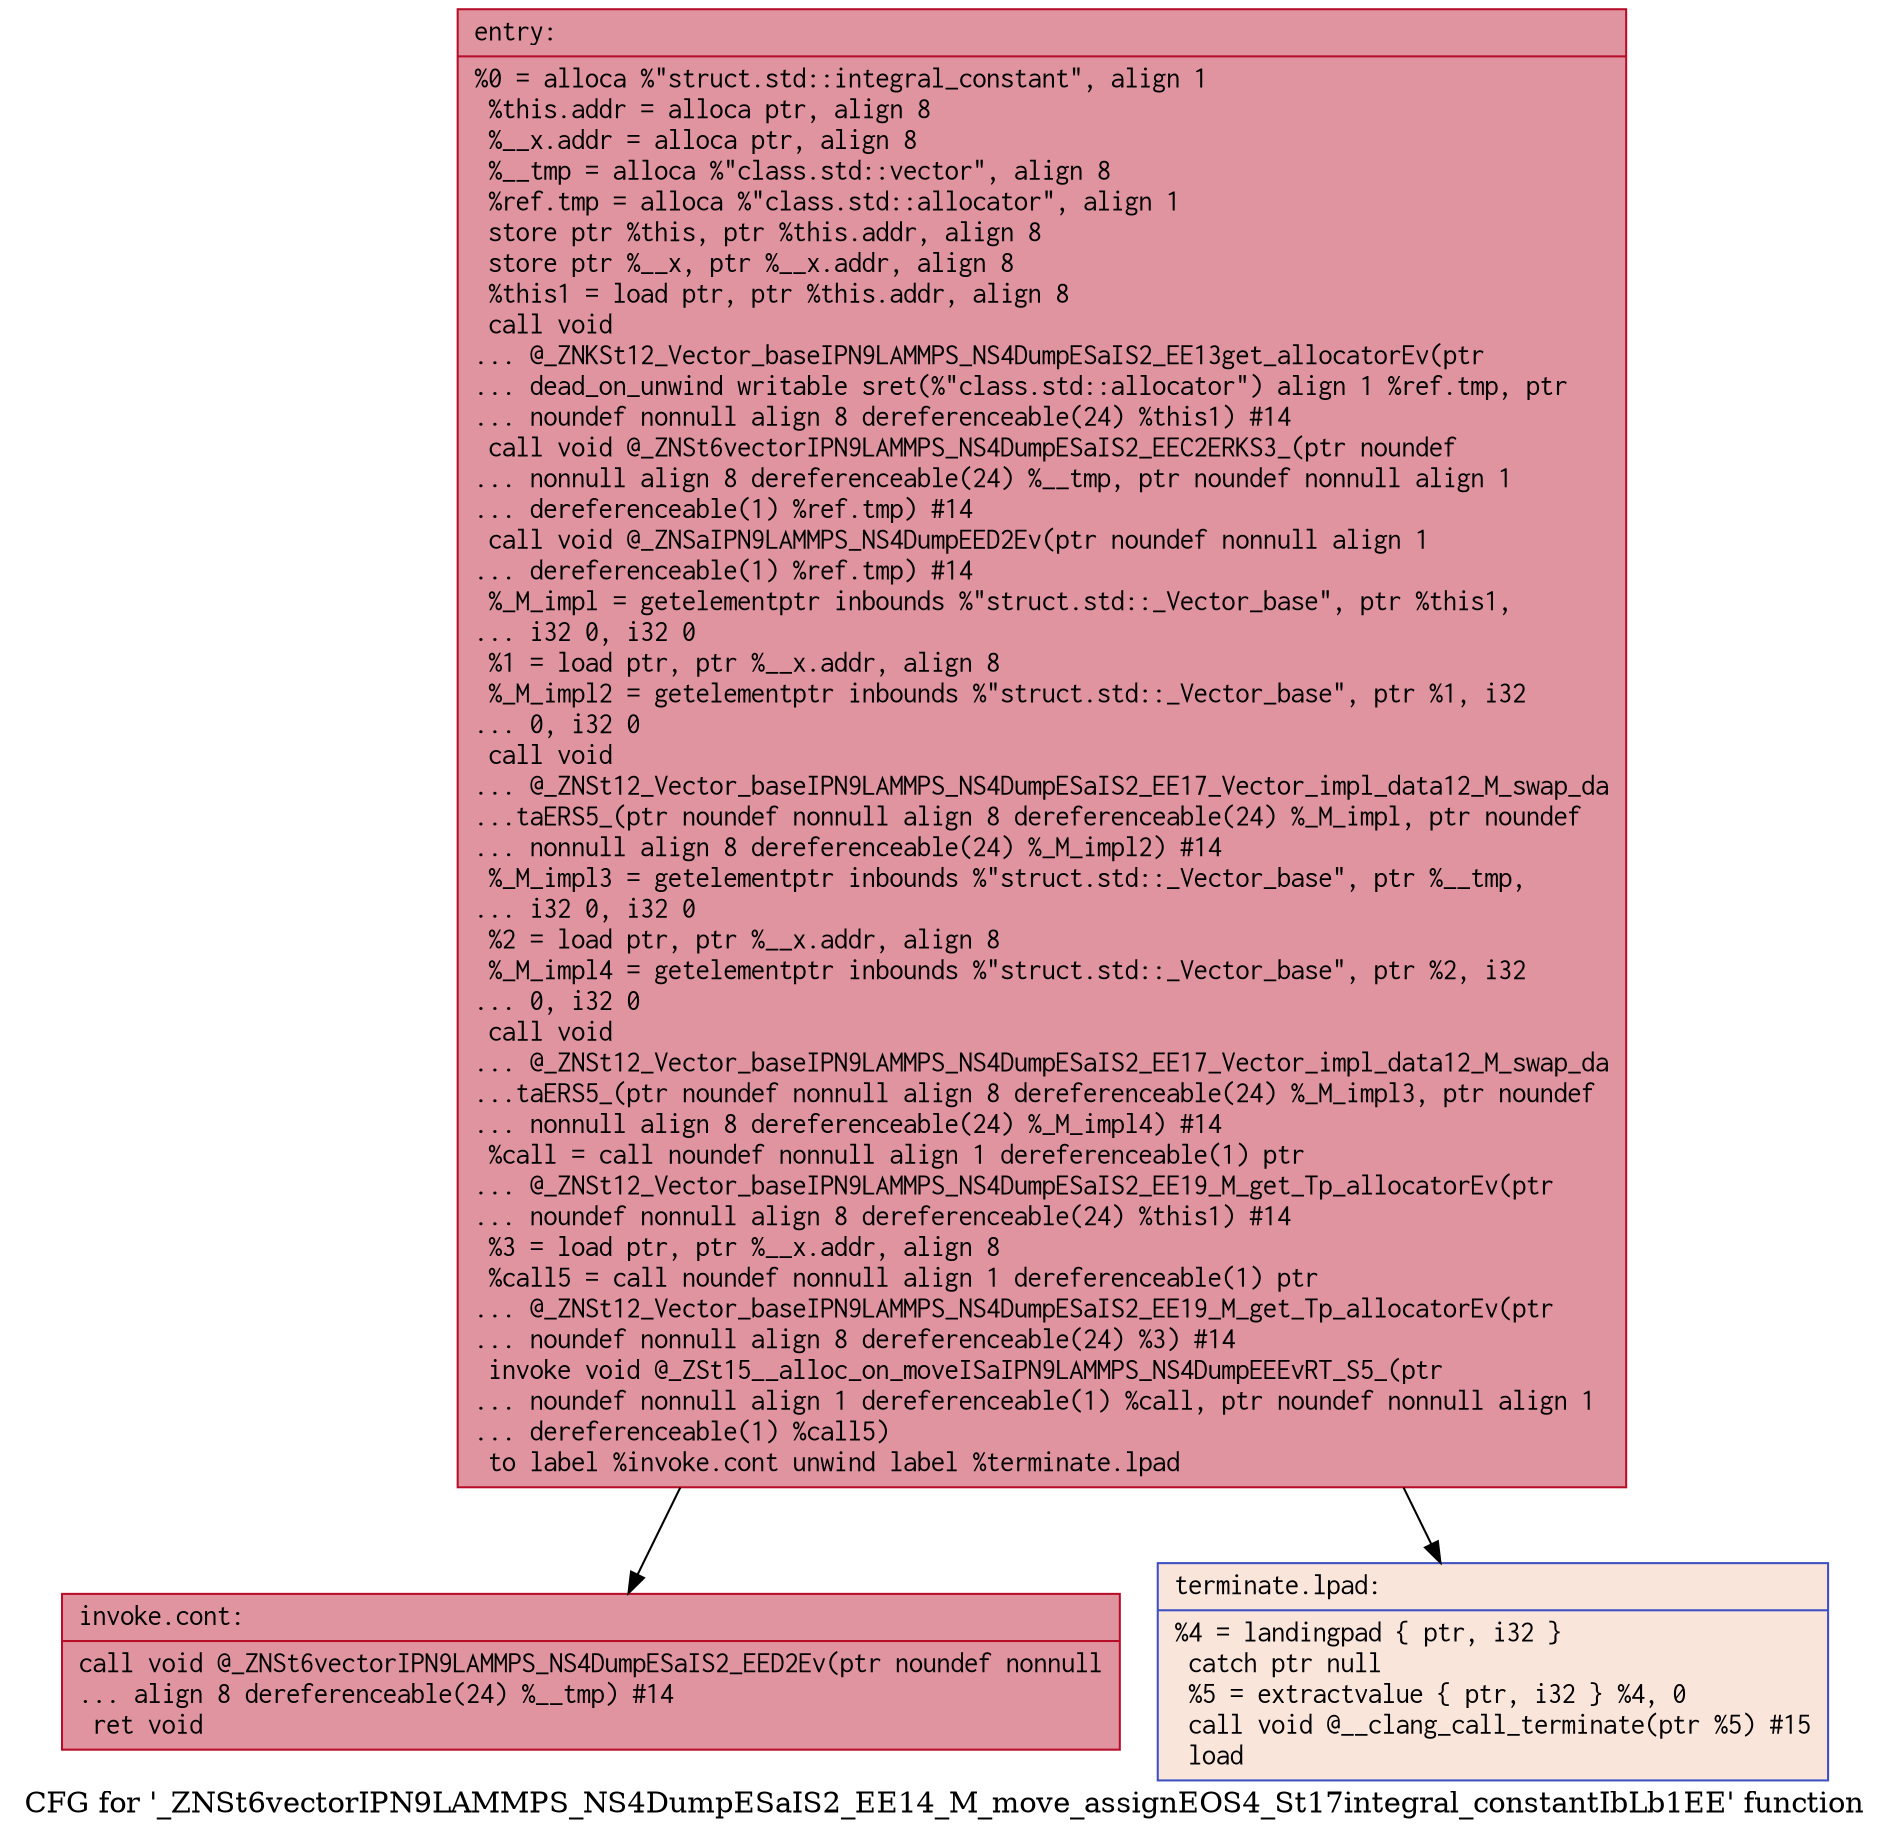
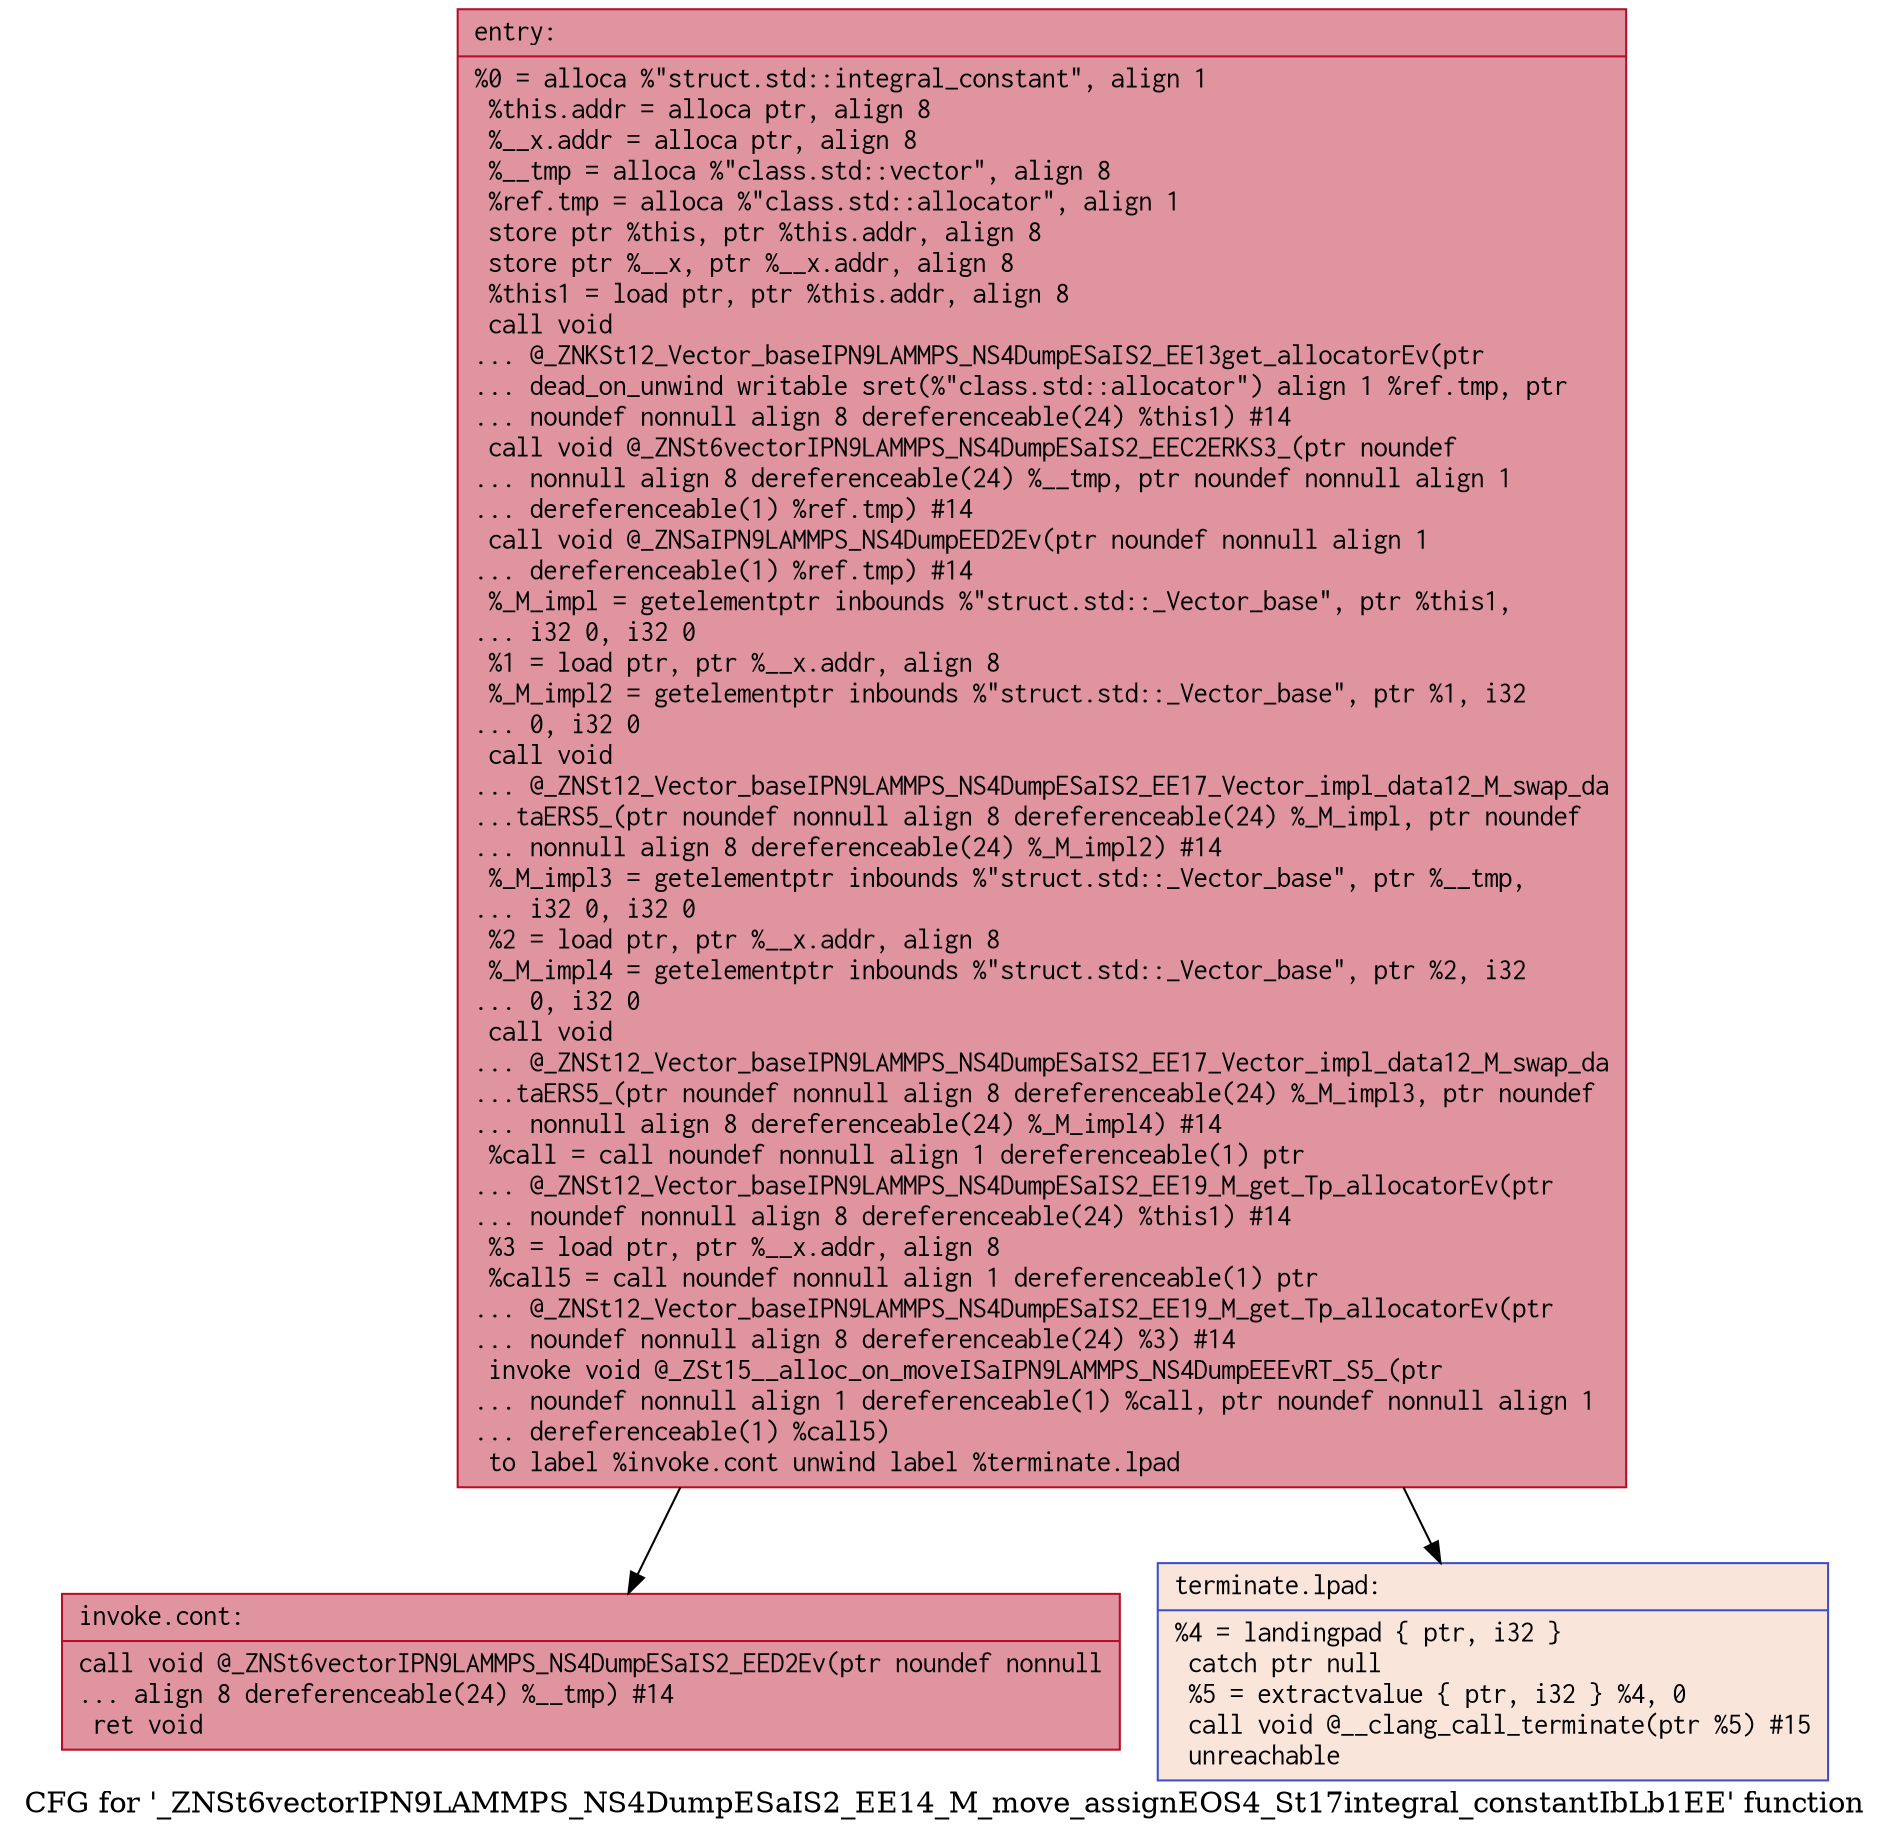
node "terminate.lpad:": text "load" -> "unreachable"
